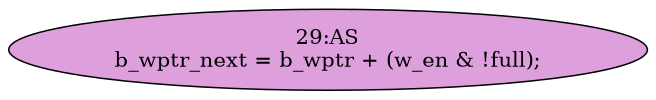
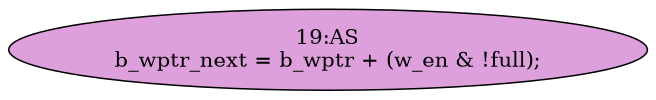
node "29:AS b_wptr_next = b_wptr + (w_en & !full);": label "29:AS b_wptr_next = b_wptr + (w_en & !full);" -> "19:AS b_wptr_next = b_wptr + (w_en & !full);"
